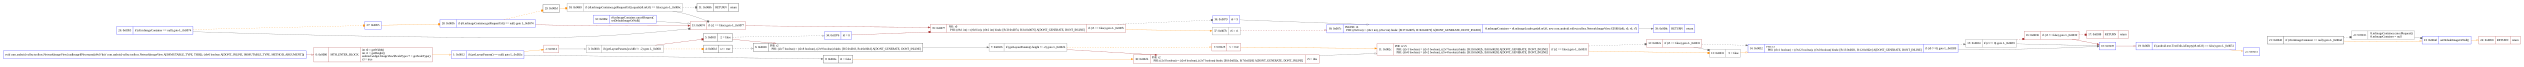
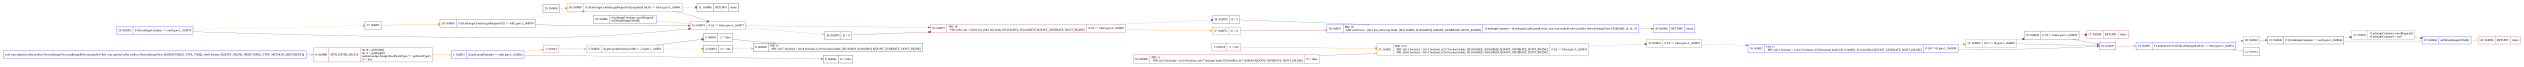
edge "28: 0x005b" -> "29: 0x005d": now "28: 0x005b" -> "30: 0x0069"
edge "32: 0x006c" -> "33: 0x0074": color gray40 -> darkorange
edge "33: 0x0074" -> "35: 0x0077": style solid -> dashed
node "38: 0x007c": text "INLINE: r6" -> "PHI: r6"
edge "37: 0x007b" -> "38: 0x007c": style dashed -> solid
node "16: 0x0036": color brown -> blue
edge "5: 0x001f" -> "34: 0x0076": now "33: 0x0074" -> "34: 0x0076"
node "20: 0x0041": added
node "7: 0x0026": removed
edge "8: 0x0028" -> "11: 0x002c": arrowhead normal -> box
node "13: 0x0031": removed
edge "9: 0x002a" -> "10: 0x002b": removed
node "10: 0x002b": text "r5 = this" -> "r5 = false"
